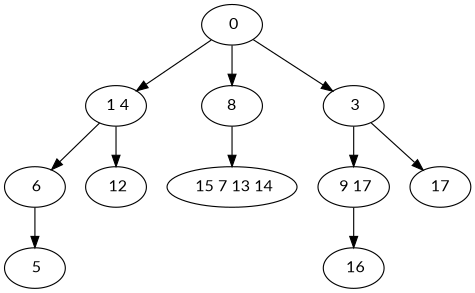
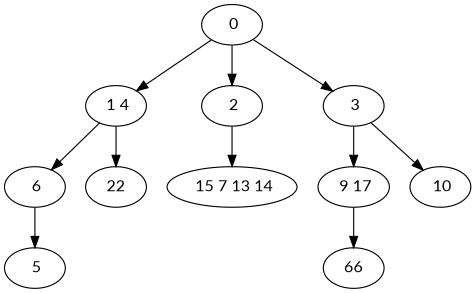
node "8": label "8" -> "2"
node "12": label "12" -> "22"
node "17": label "17" -> "10"
node "16": label "16" -> "66"
